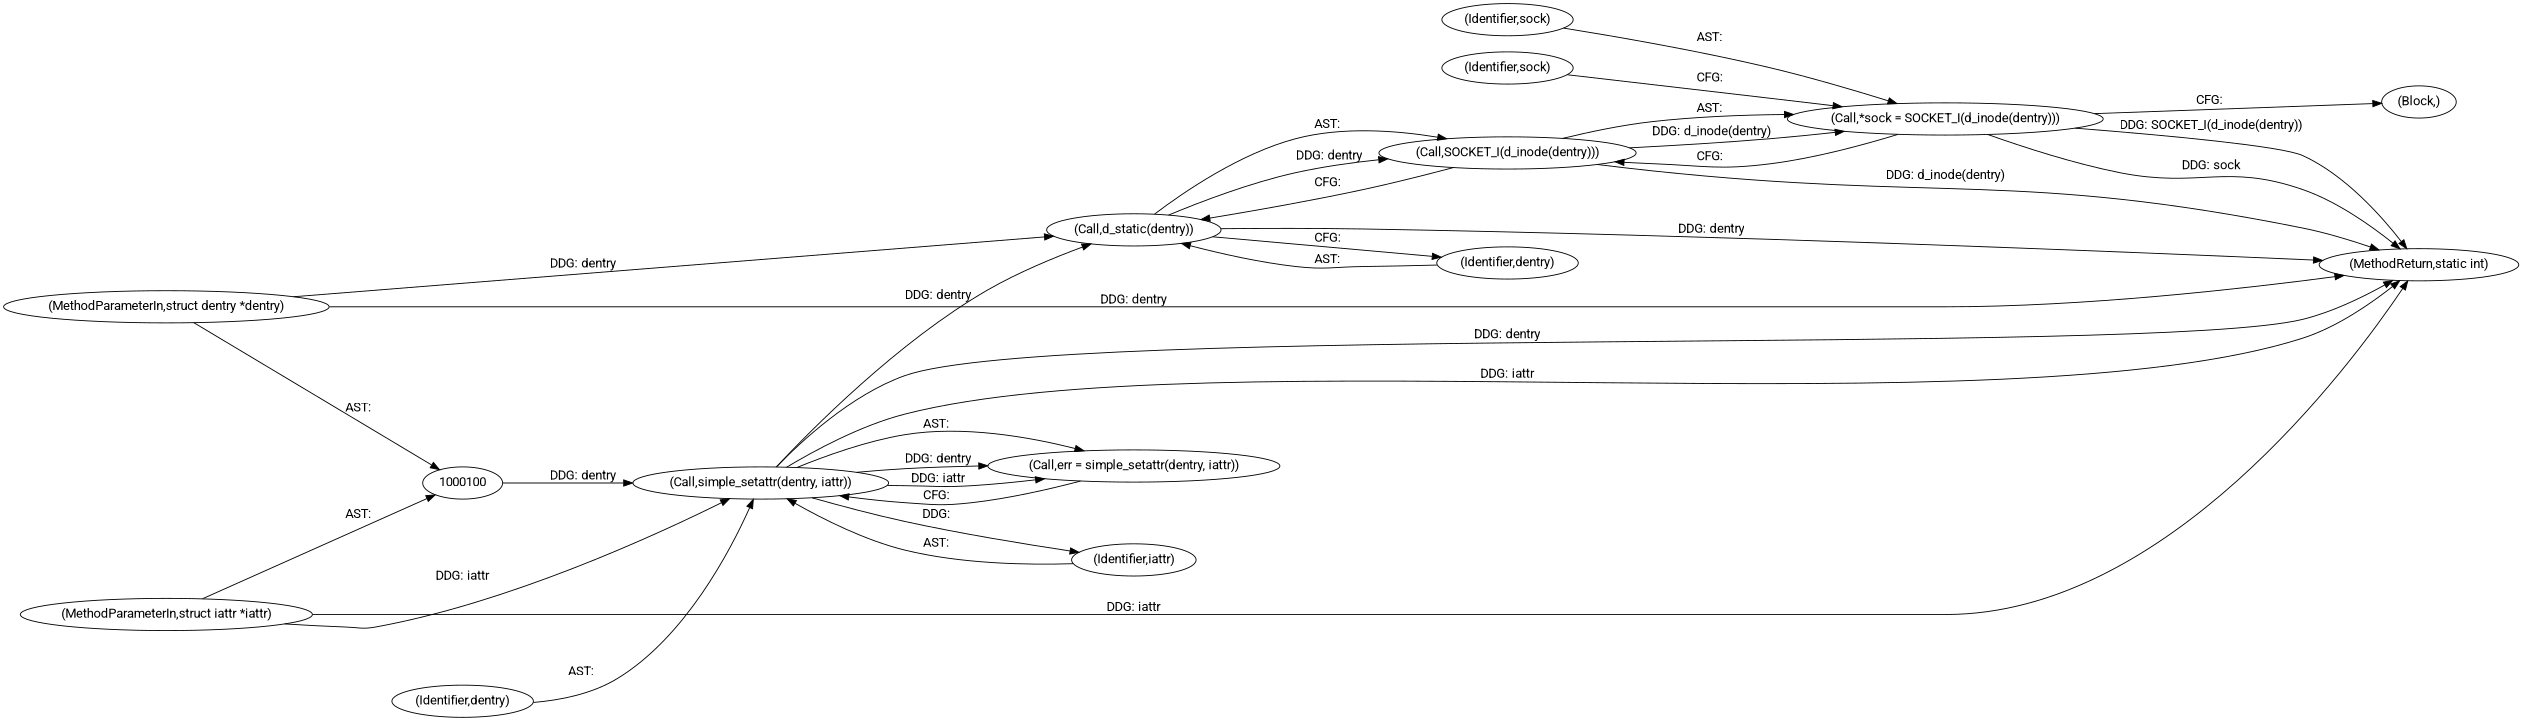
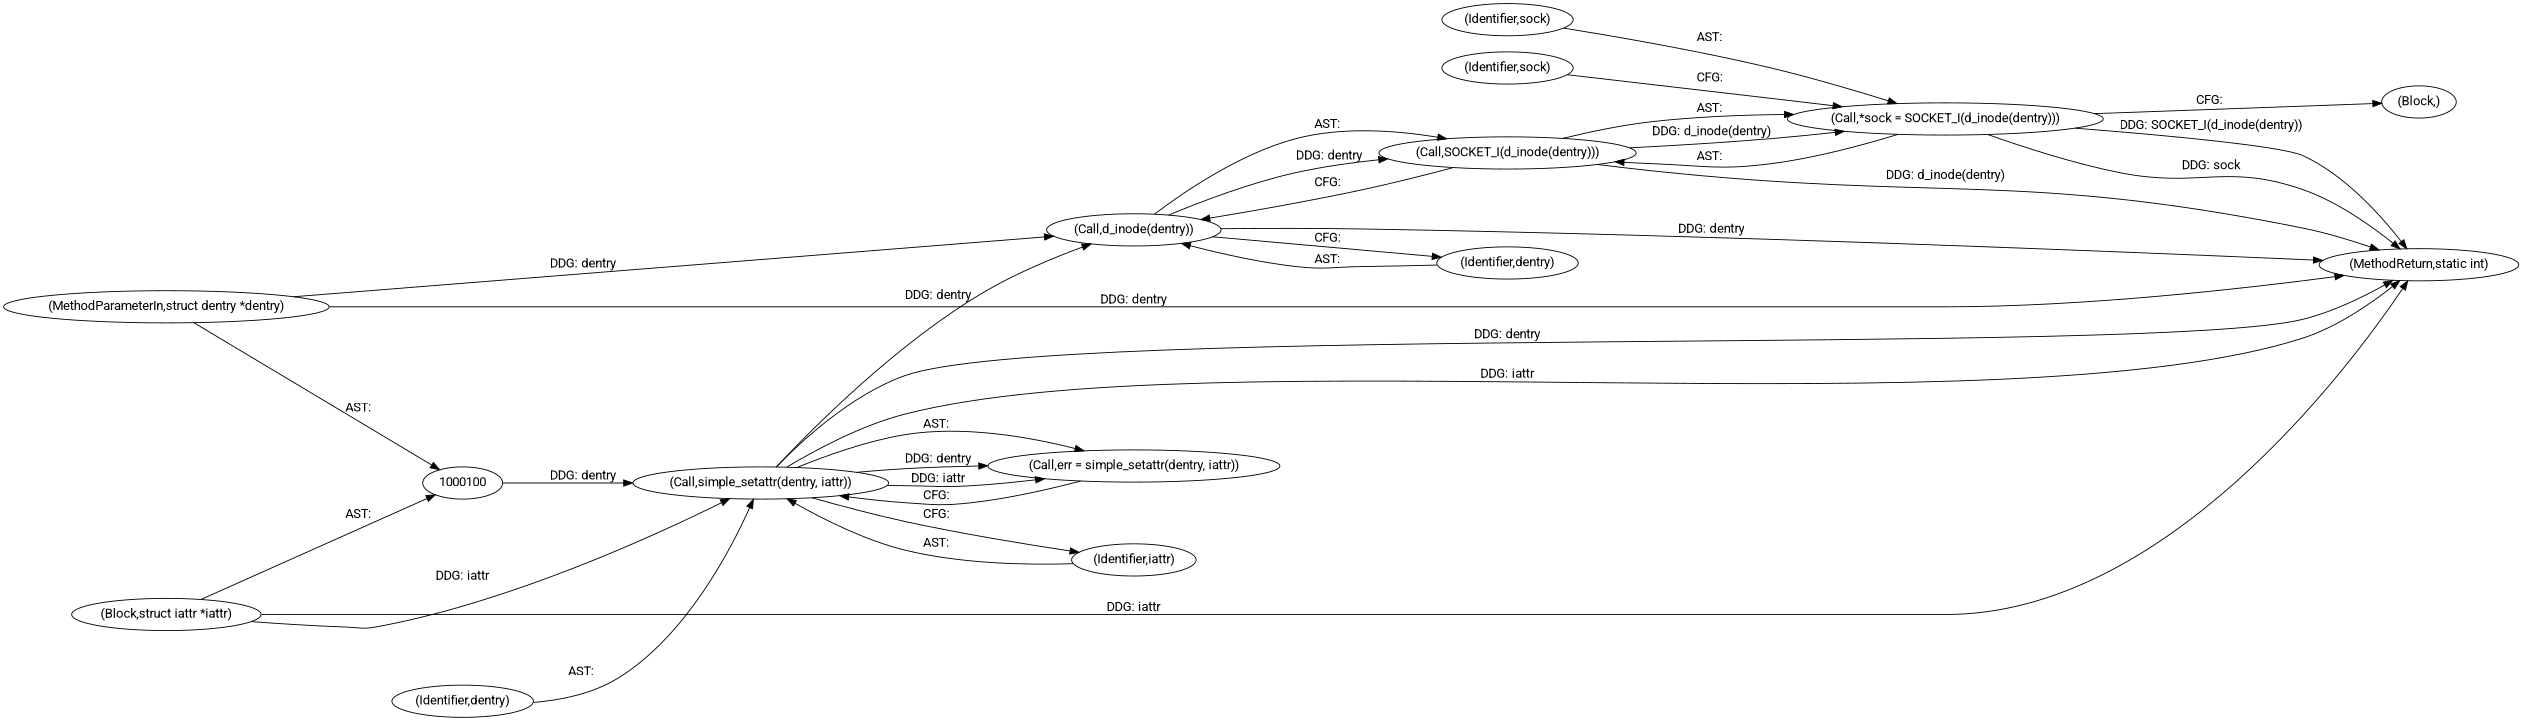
edge "(Call,*sock = SOCKET_I(d_inode(dentry)))" -> "(Call,SOCKET_I(d_inode(dentry)))": label "CFG: " -> "AST: "
node "(Call,d_static(dentry))": label "(Call,d_static(dentry))" -> "(Call,d_inode(dentry))"
edge "(Call,simple_setattr(dentry, iattr))" -> "(Identifier,iattr)": label "DDG: " -> "CFG: "
node "(MethodParameterIn,struct iattr *iattr)": label "(MethodParameterIn,struct iattr *iattr)" -> "(Block,struct iattr *iattr)"
